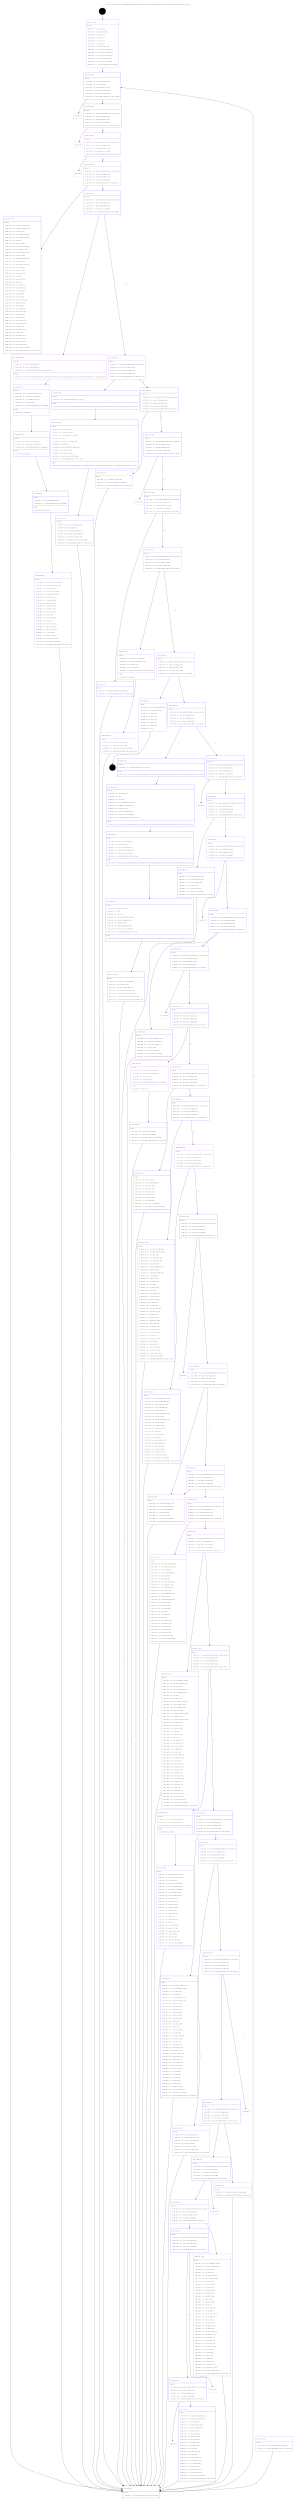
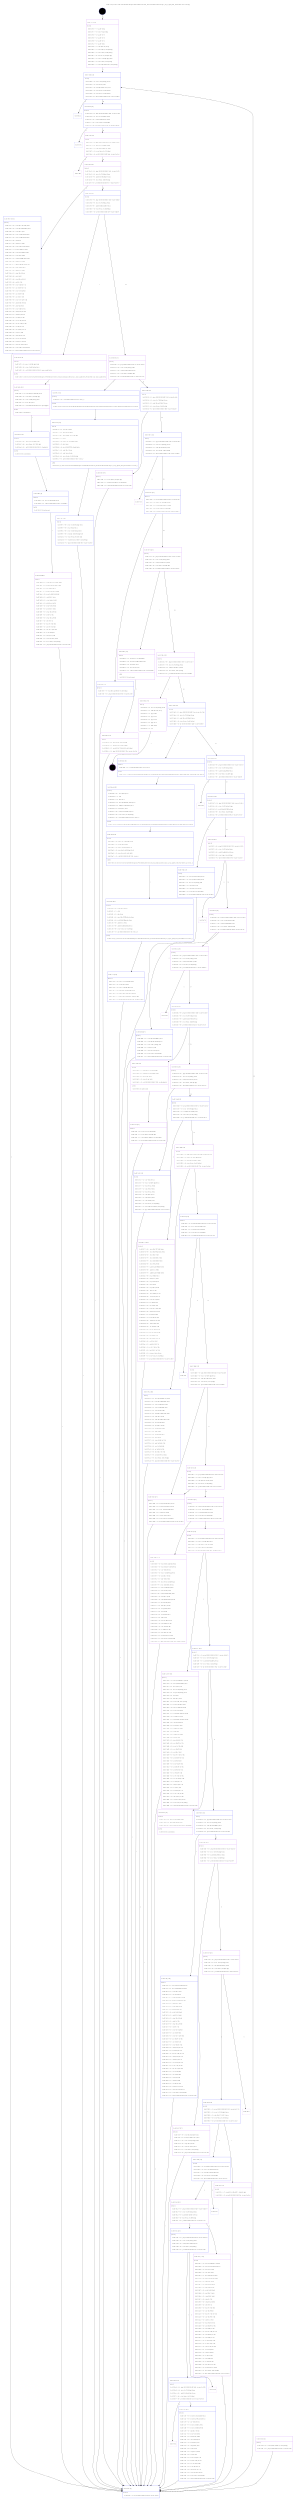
node "0x4017bf [93]": removed
